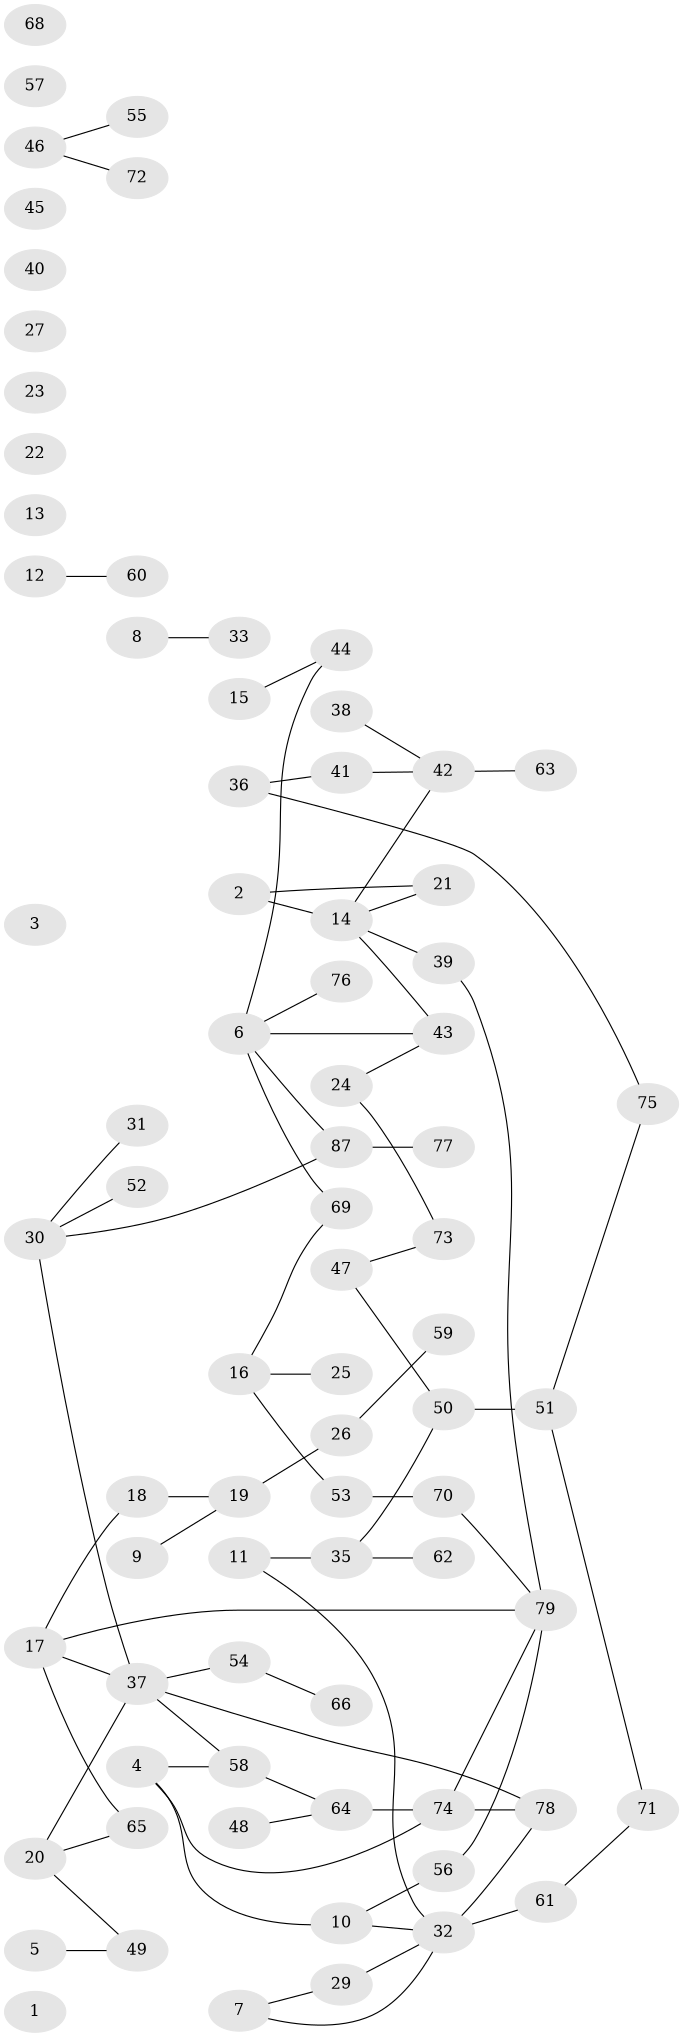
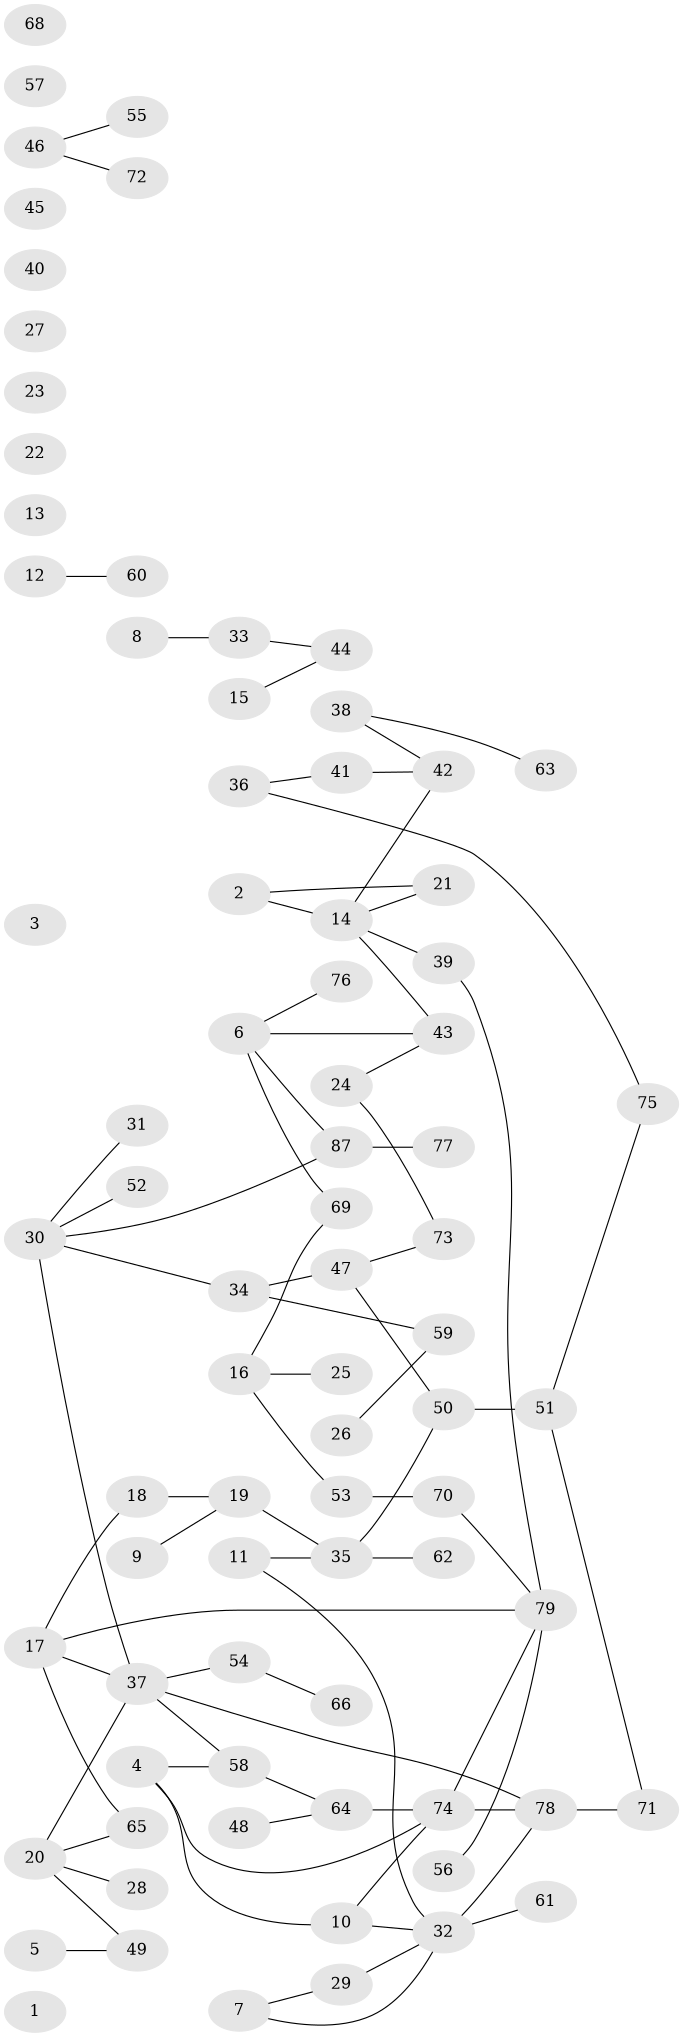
edge "63" -- "42": now "63" -- "38"
edge "44" -- "6": now "44" -- "33"
node "34": added
edge "26" -- "19": now "35" -- "19"
edge "71" -- "61": now "71" -- "78"
node "28": added
edge "56" -- "10": now "74" -- "10"
